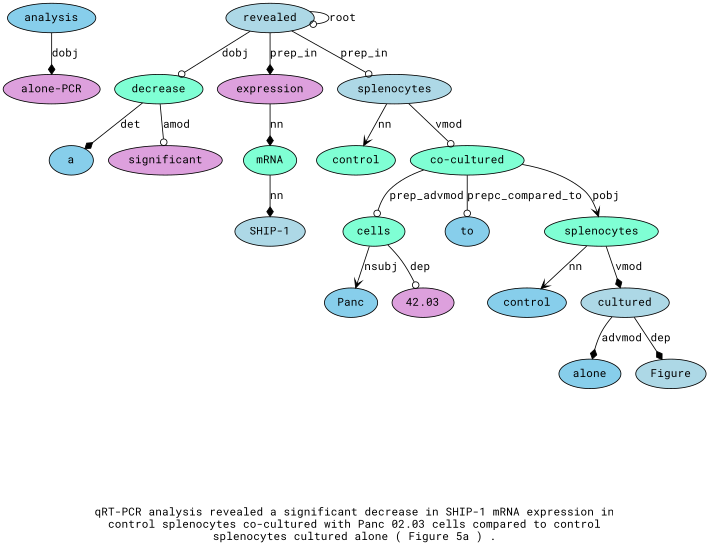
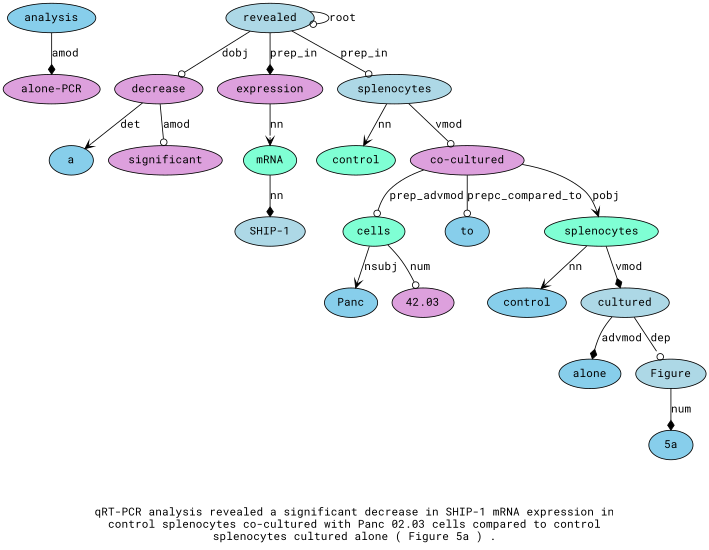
edge "analysis" -> "alone-PCR": label "dobj" -> "amod"
node "decrease": fillcolor aquamarine -> plum
edge "expression" -> "mRNA": arrowhead diamond -> vee
edge "decrease" -> "a": arrowhead diamond -> vee
node "co-cultured": fillcolor aquamarine -> plum
edge "cells" -> "42.03": label "dep" -> "num"
edge "cultured" -> "Figure": arrowhead diamond -> odot
node "5a": added
